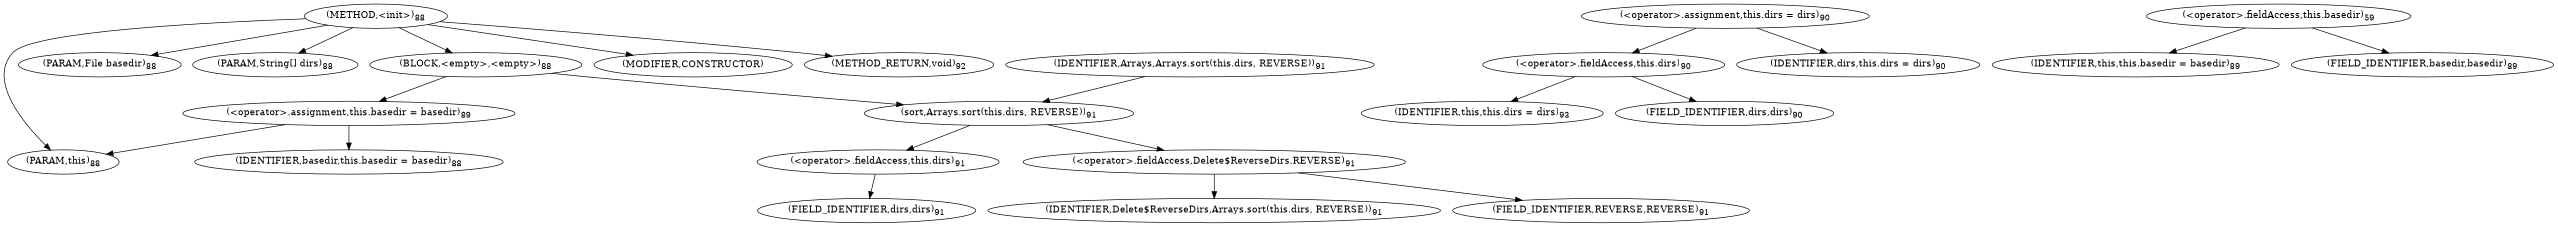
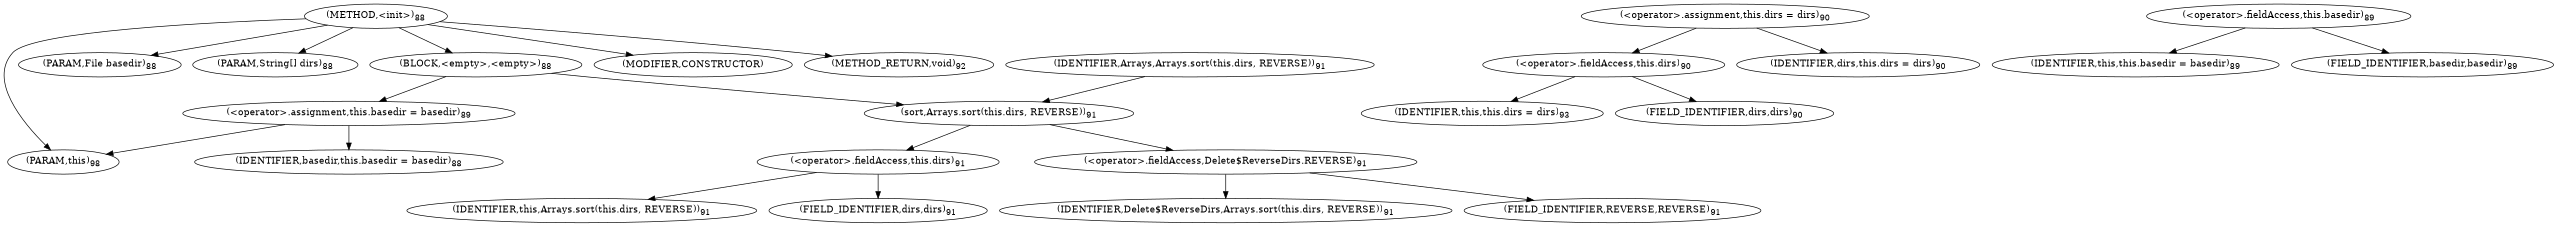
node "(<operator>.fieldAccess,this.basedir)": text "59" -> "89"
node "(PARAM,this)": text "88" -> "98"
node "(IDENTIFIER,this,Arrays.sort(this.dirs, REVERSE))": added
